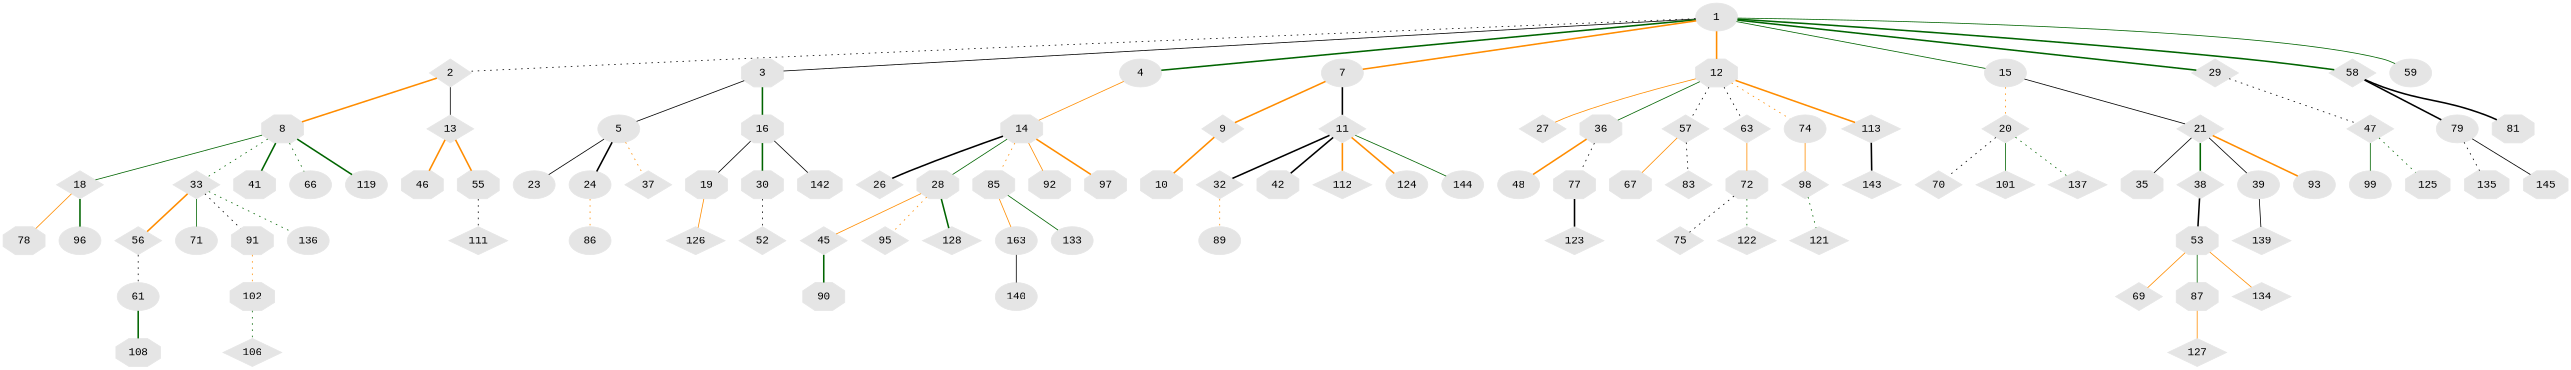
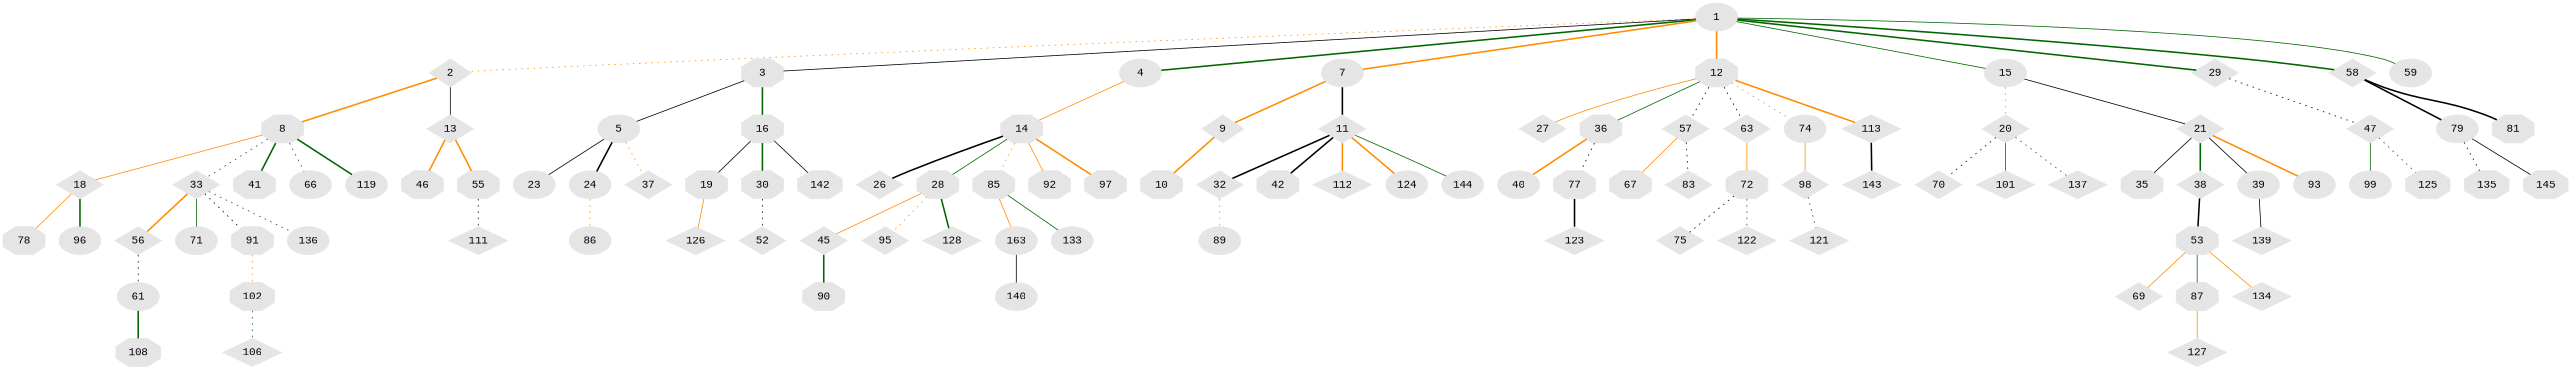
edge "1" -- "2": color black -> darkorange
edge "8" -- "18": color darkgreen -> darkorange
node "48": label "48" -> "40"
